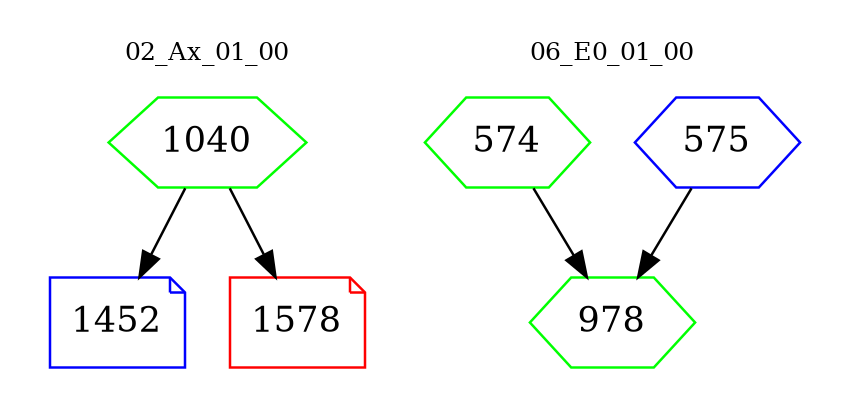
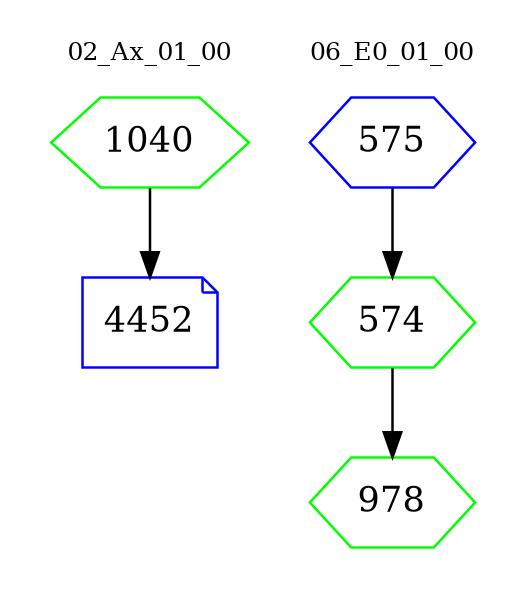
edge "575" -> "978": now "575" -> "574"
node "1452": label "1452" -> "4452"
node "1578": removed
